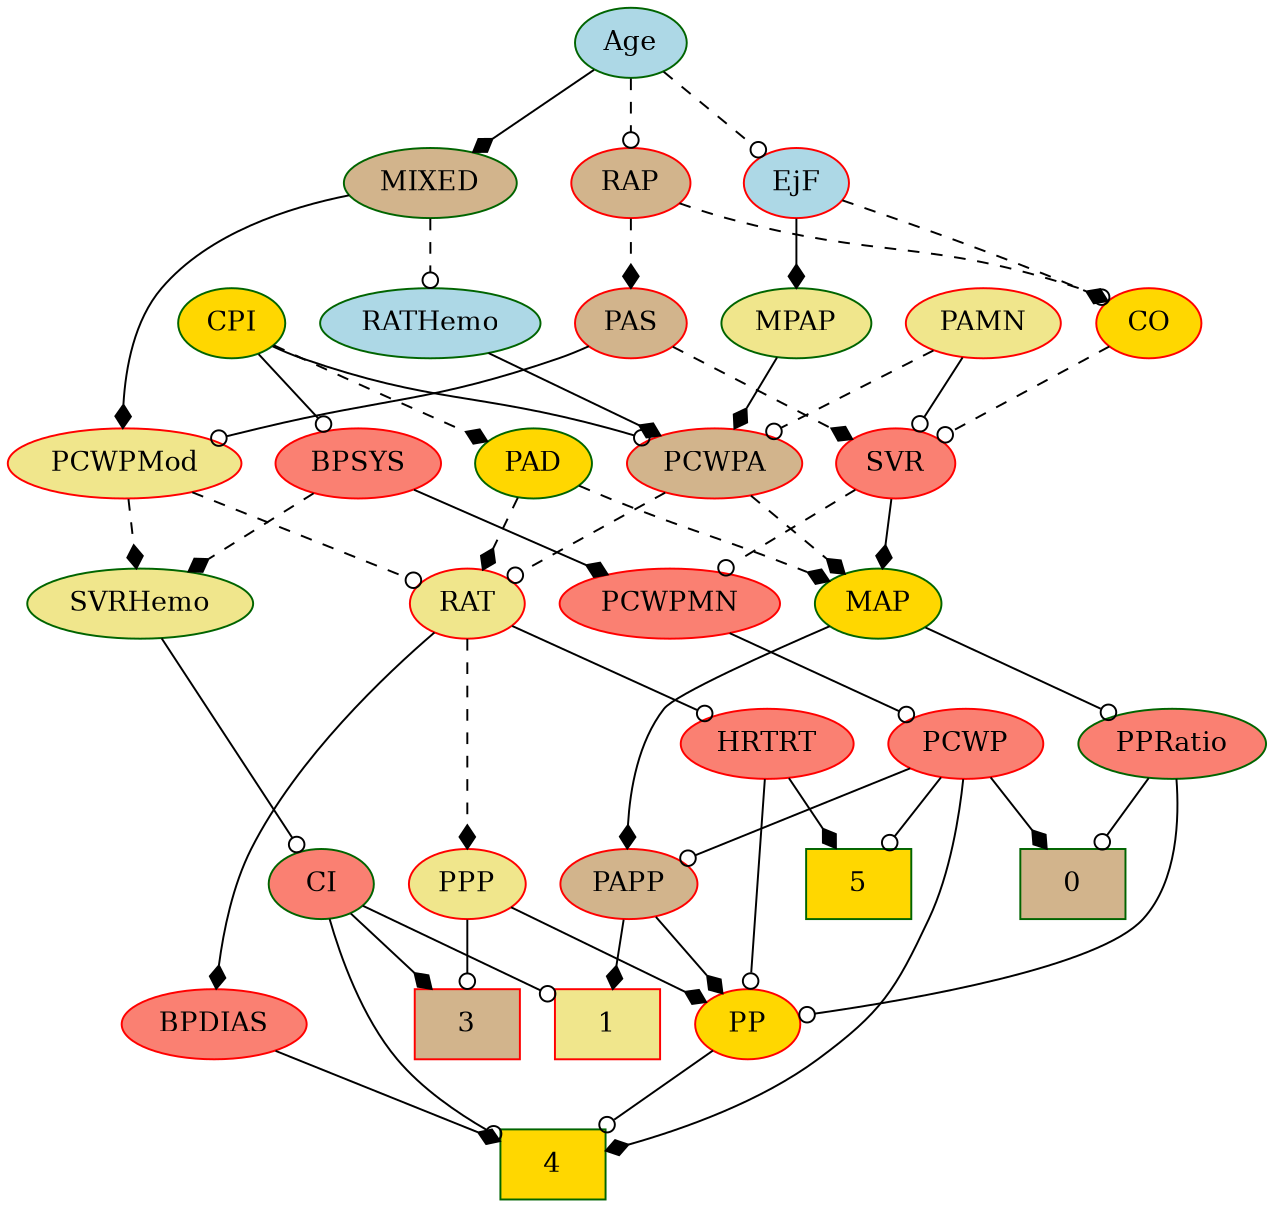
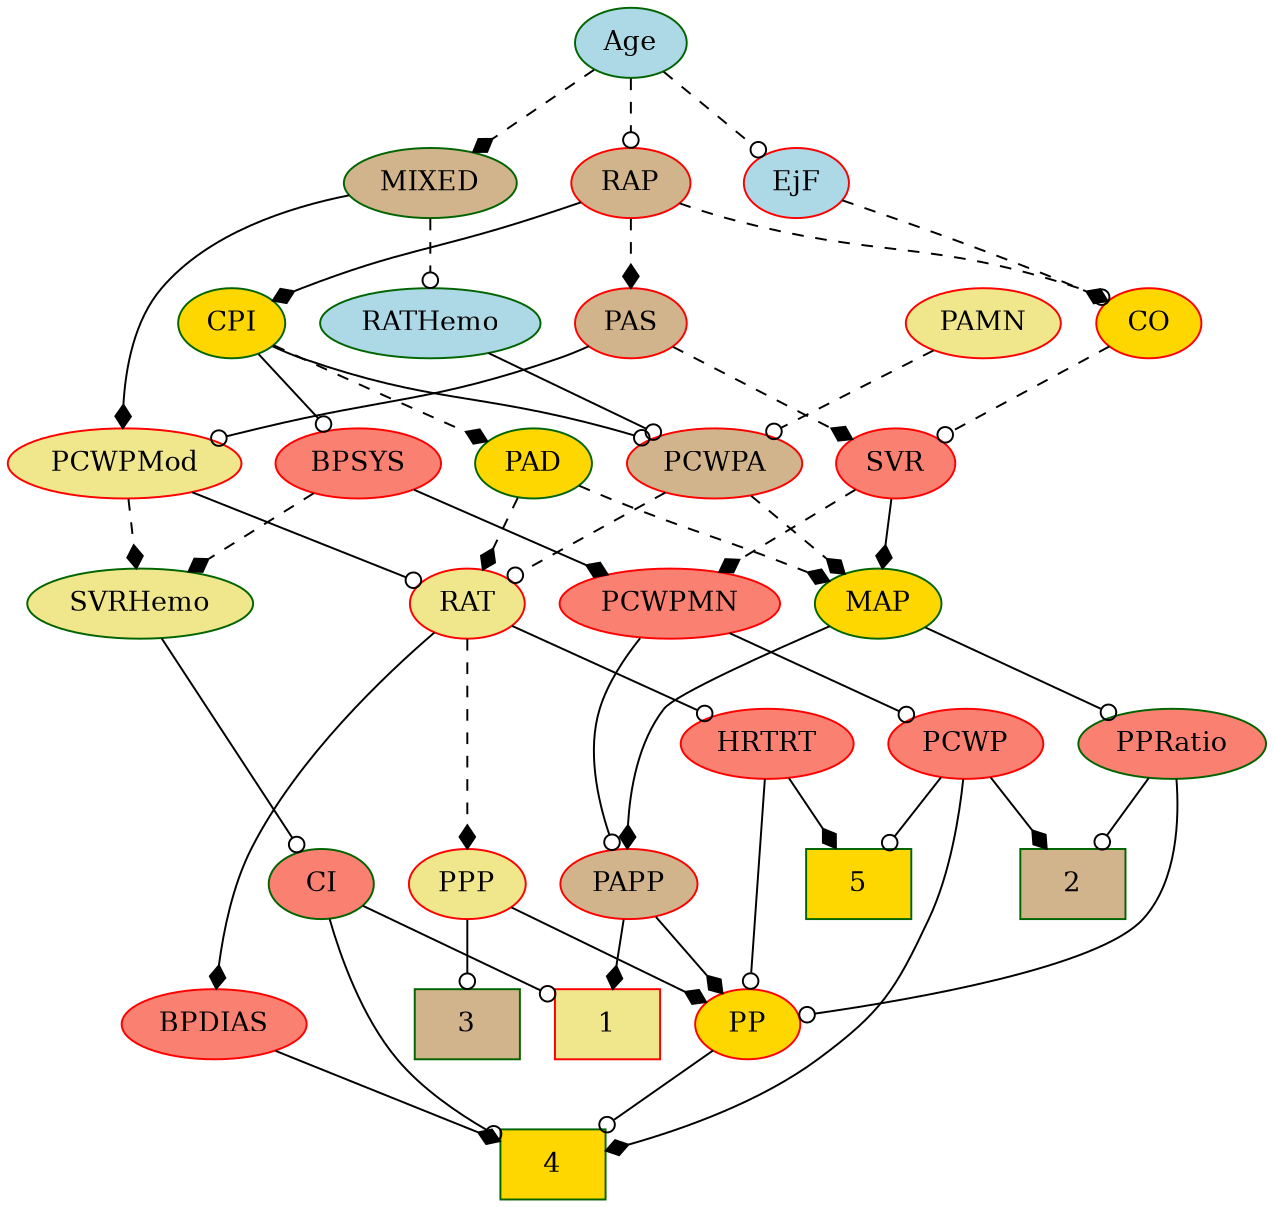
edge "Age" -> "MIXED": style solid -> dashed
edge "RAP" -> "CPI": added
node "MPAP": removed
edge "PAMN" -> "SVR": removed
edge "RATHemo" -> "PCWPA": arrowhead diamond -> odot
edge "SVR" -> "PCWPMN": arrowhead odot -> diamond
edge "PCWPMod" -> "RAT": style dashed -> solid
edge "PCWP" -> "PAPP": now "PCWPMN" -> "PAPP"
node "0": label "0" -> "2"
edge "CI" -> "3": removed
node "3": color red -> darkgreen
